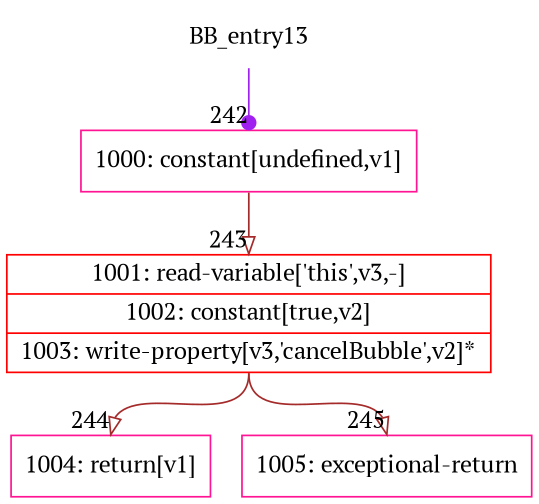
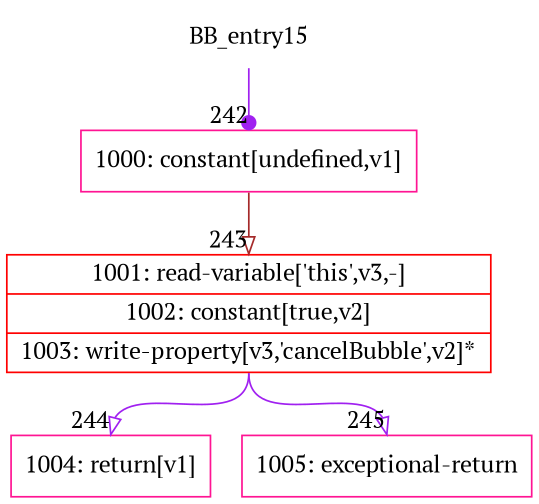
node "BB_entry13": label "BB_entry13" -> "BB_entry15"
edge "1001: read-variable['this',v3,-]" -> "1004: return[v1]": color brown -> purple
edge "1001: read-variable['this',v3,-]" -> "1005: exceptional-return": color brown -> purple
